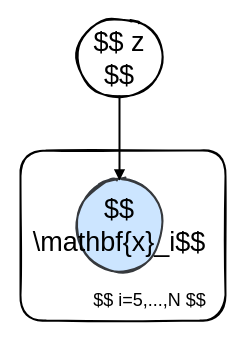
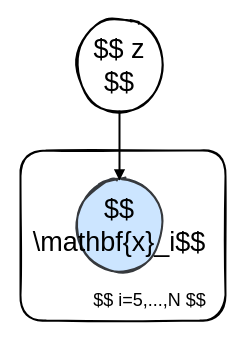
node "$$ z $$": size 90x75 -> 90x90
